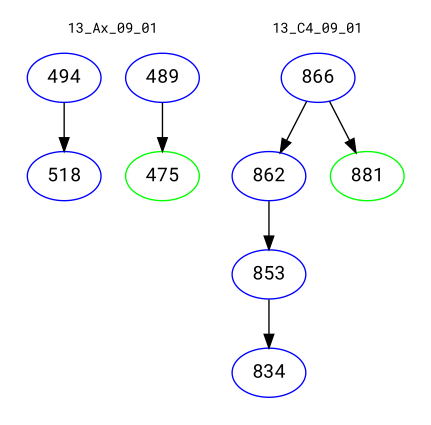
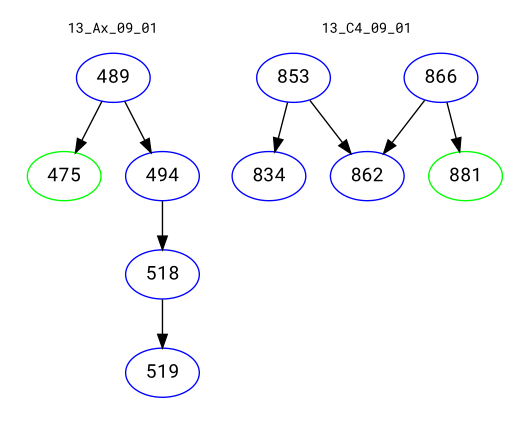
edge "489" -> "494": added
edge "862" -> "853": reversed
node "519": added
